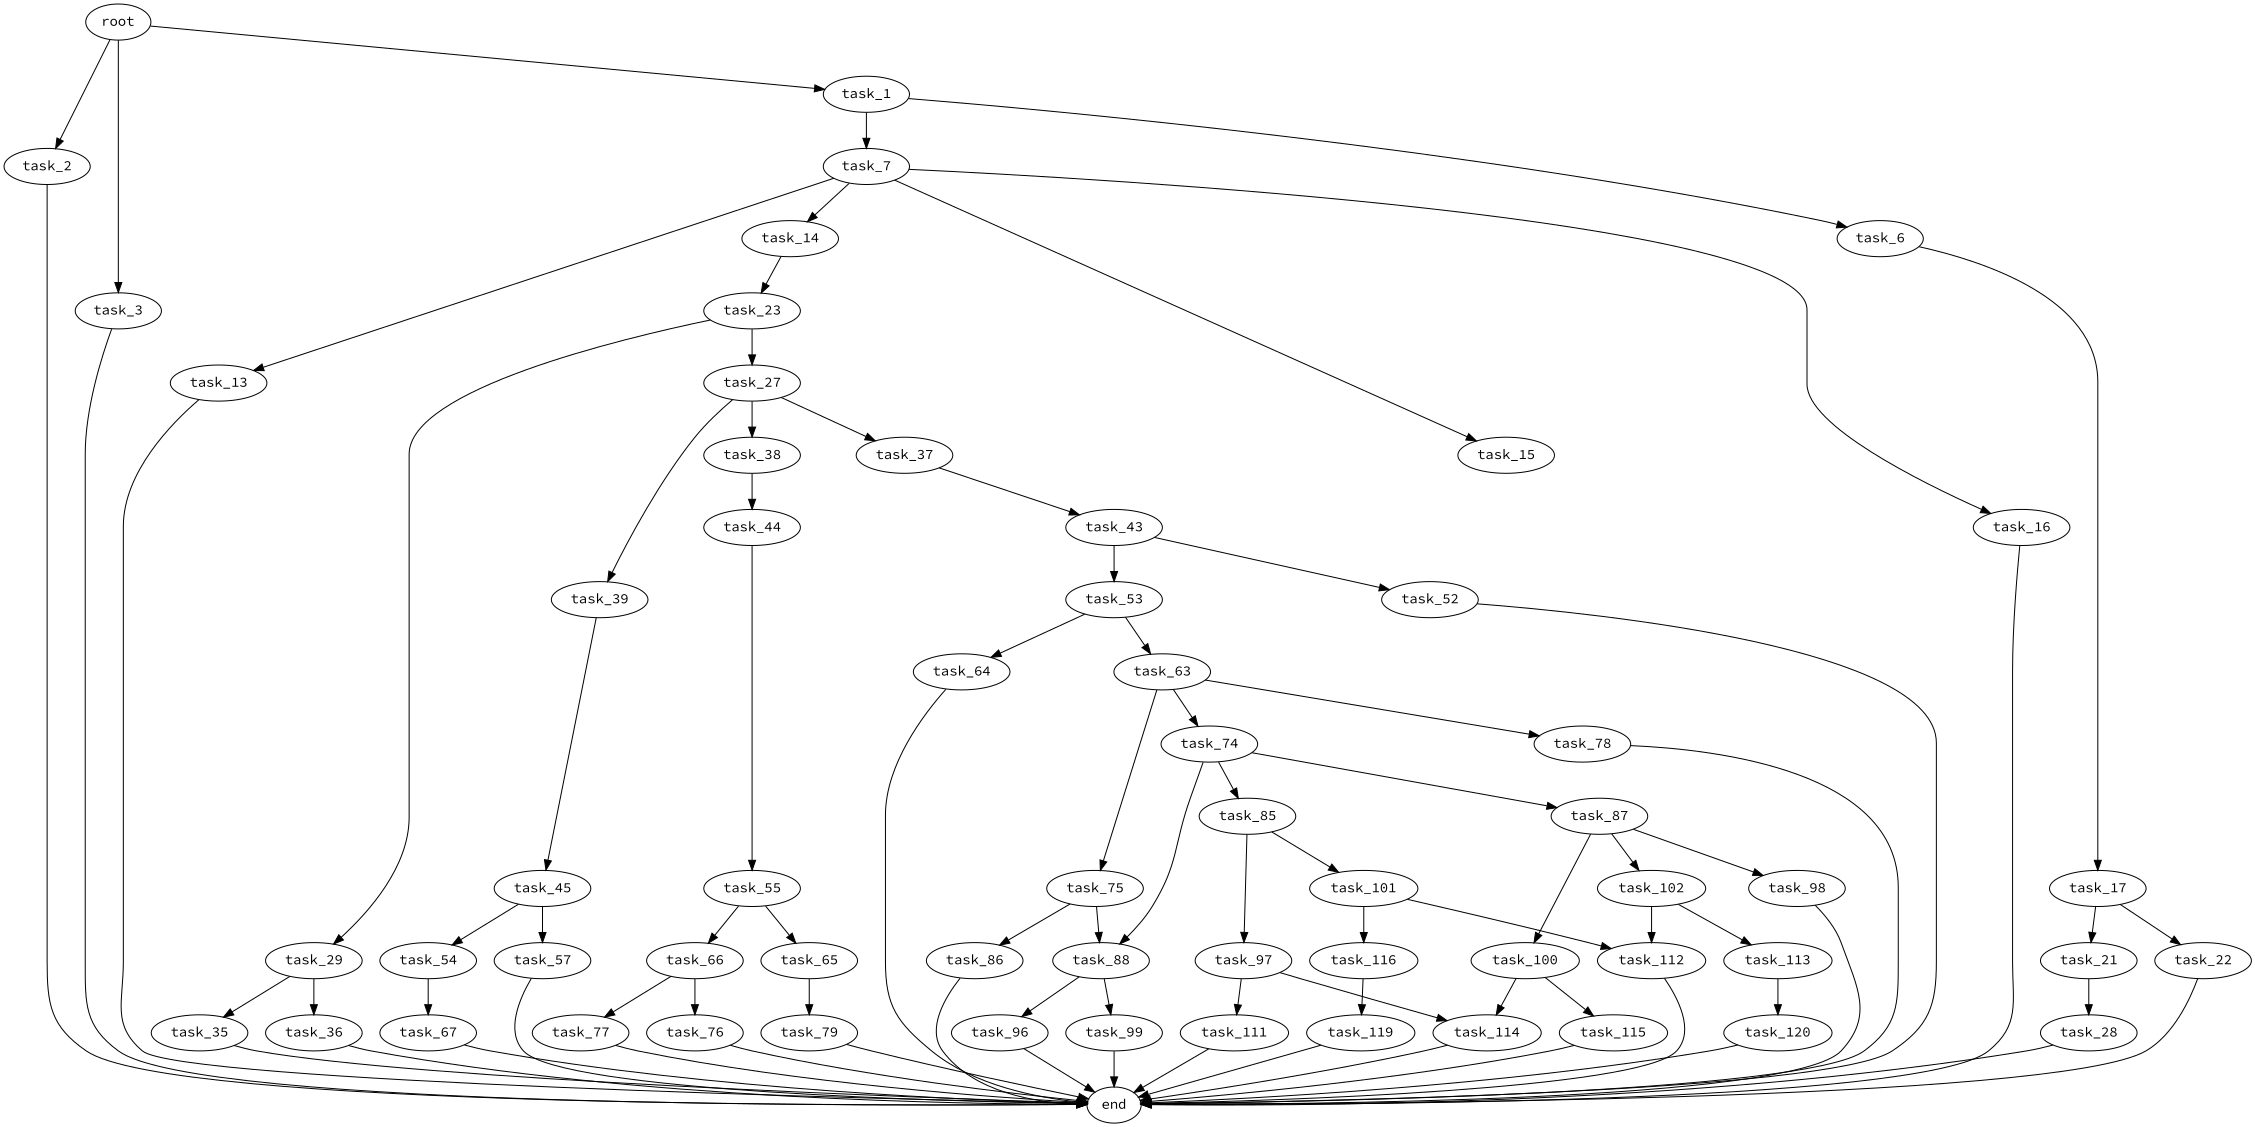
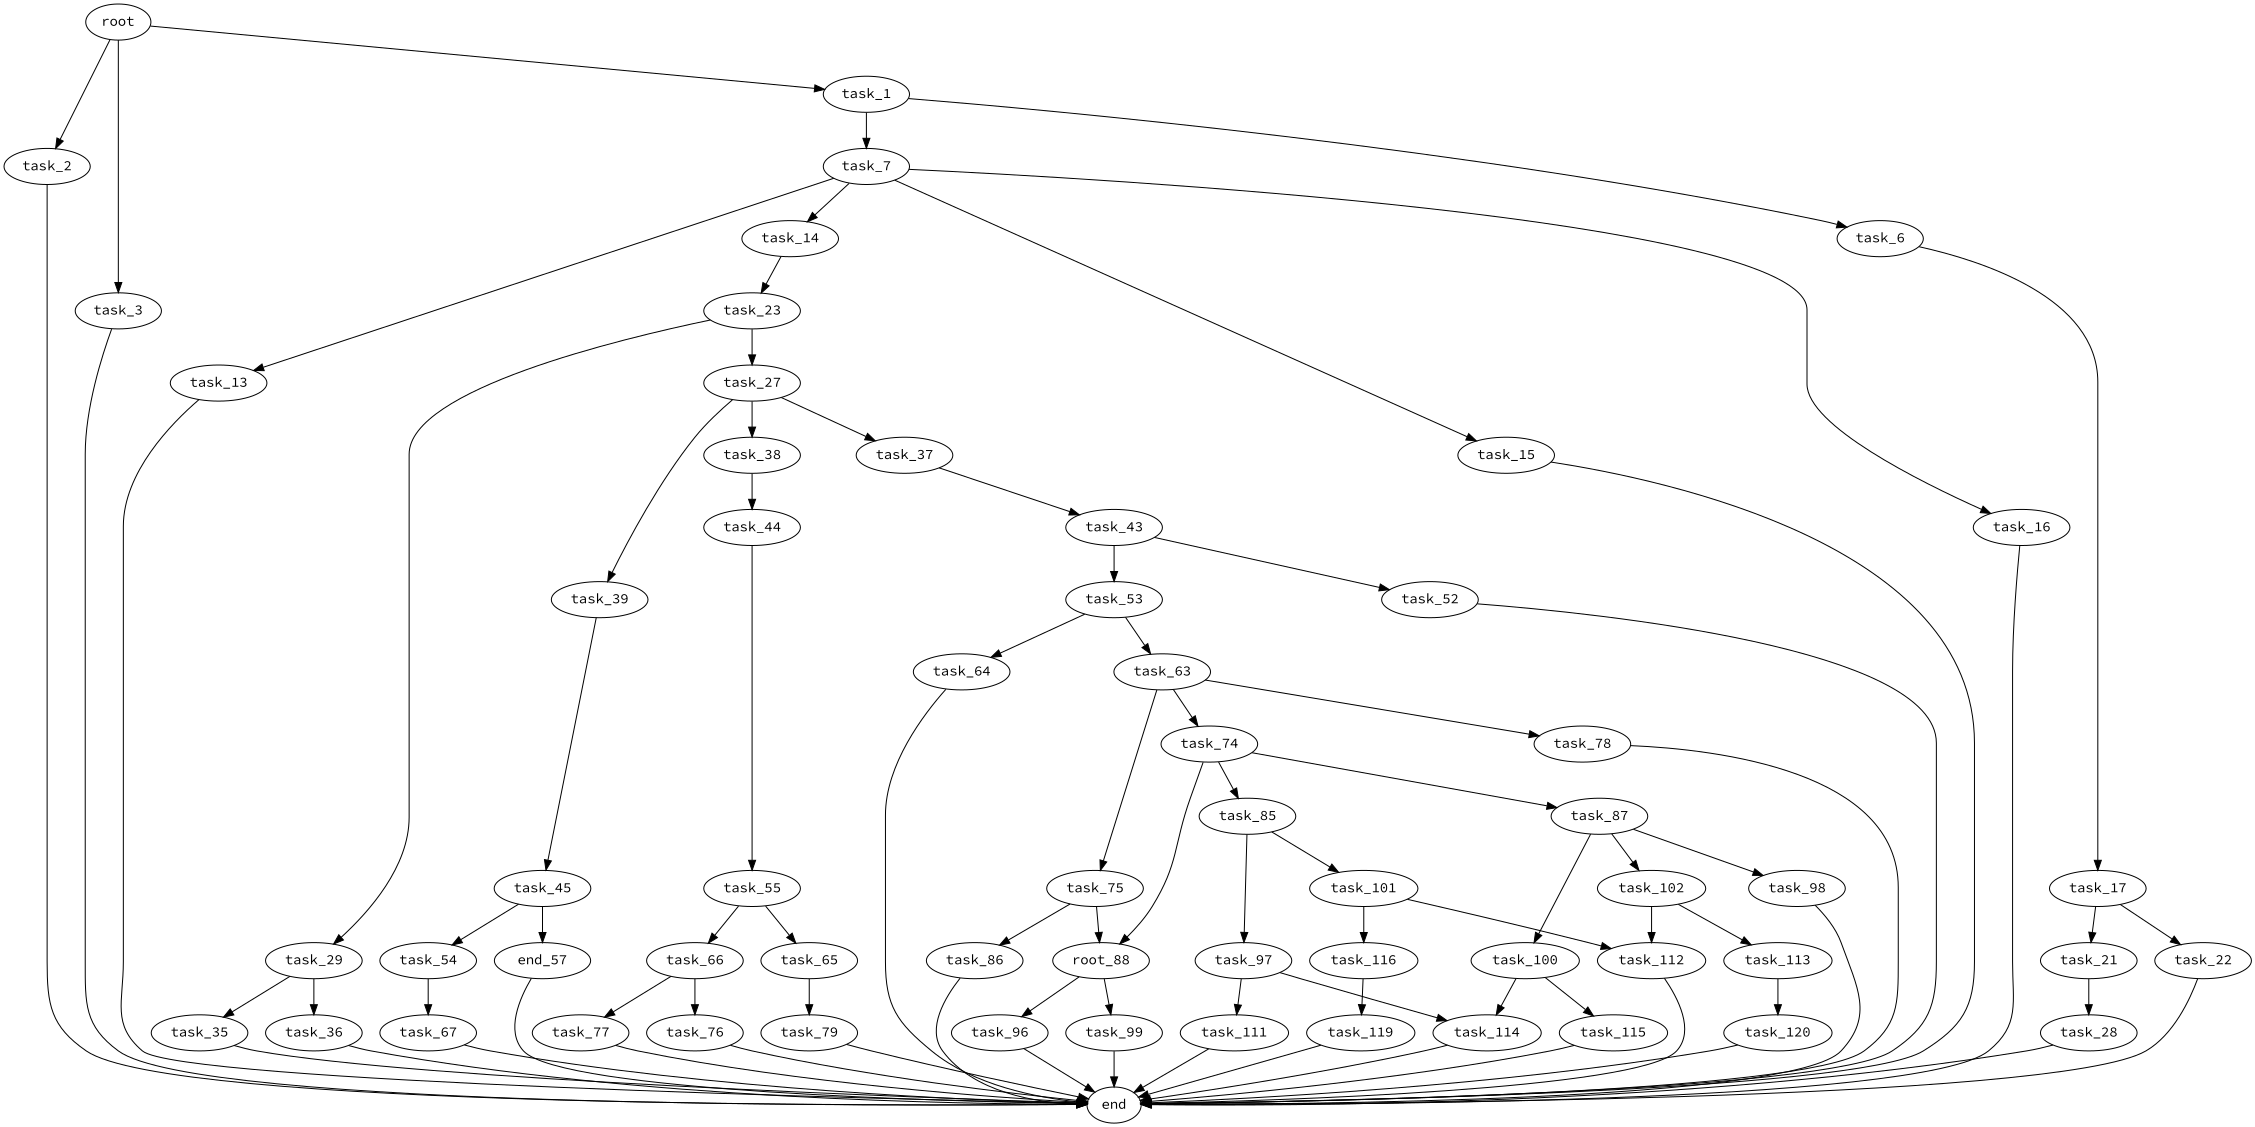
node "task_57": label "task_57" -> "end_57"
node "task_88": label "task_88" -> "root_88"
edge "task_15" -> "end": added
